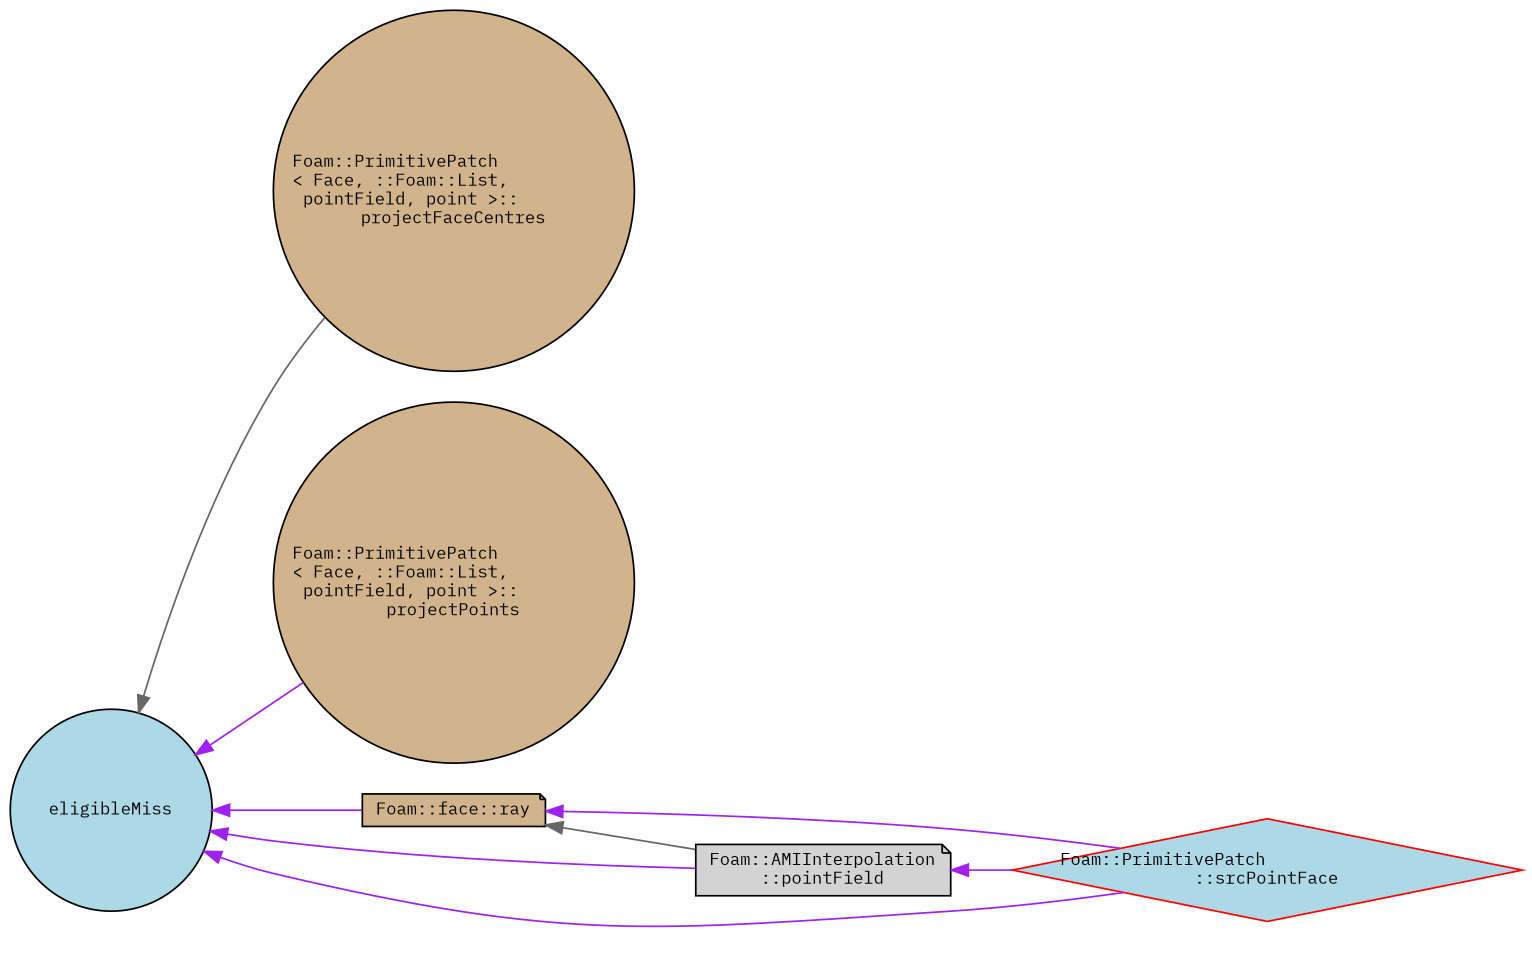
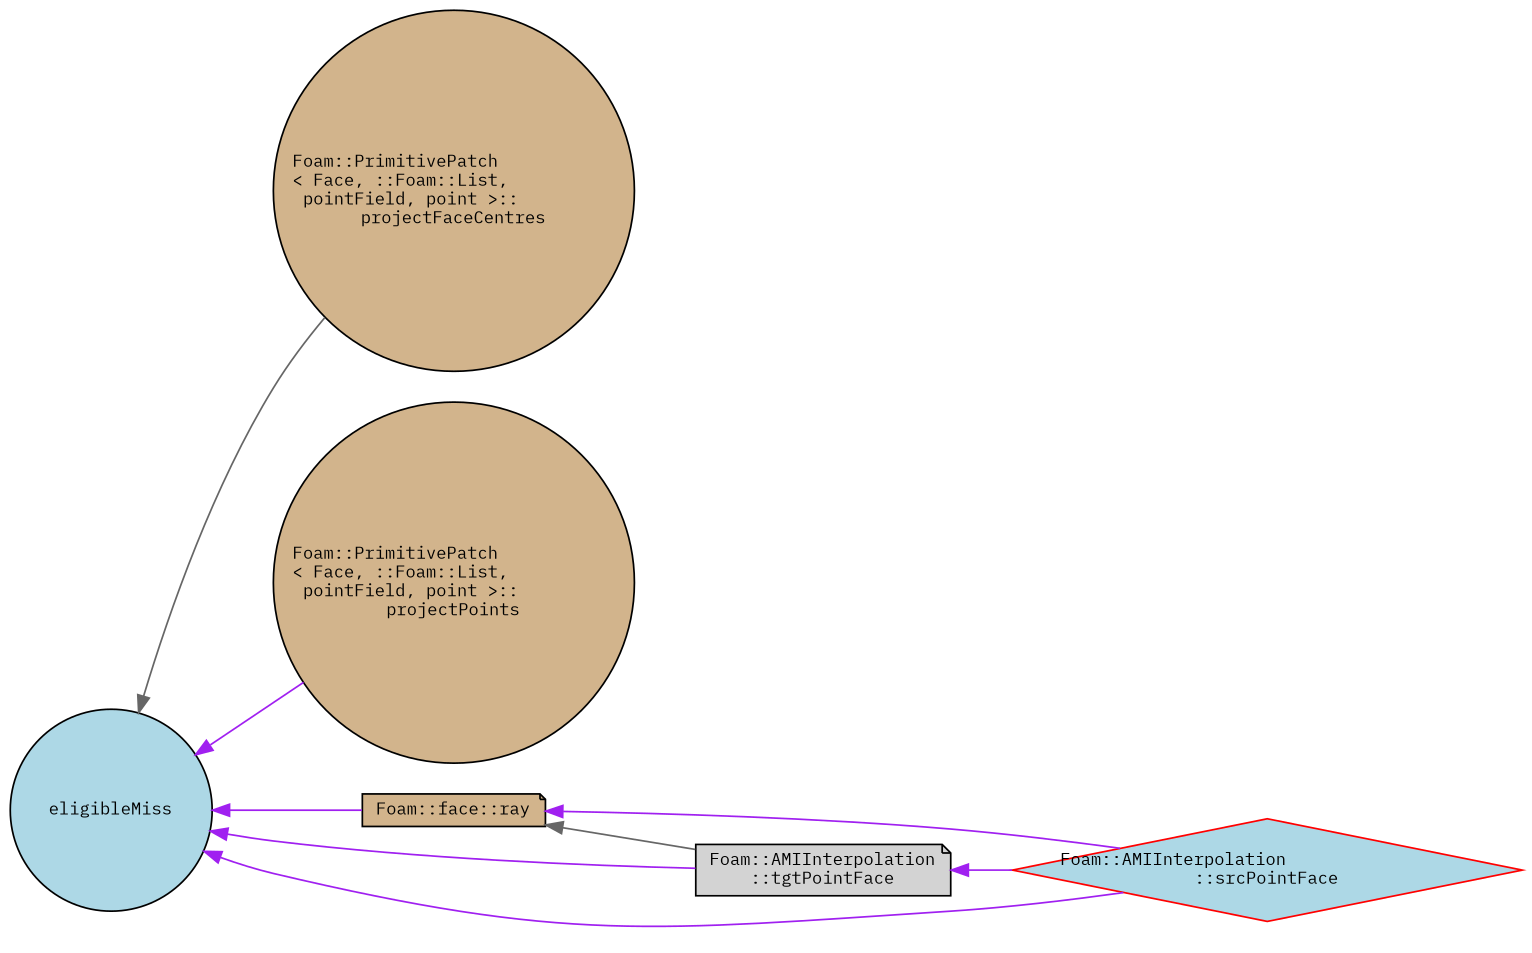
node "Foam::AMIInterpolation ::pointField": label "Foam::AMIInterpolation ::pointField" -> "Foam::AMIInterpolation ::tgtPointFace"
node "Foam::PrimitivePatch ::srcPointFace": label "Foam::PrimitivePatch ::srcPointFace" -> "Foam::AMIInterpolation ::srcPointFace"
